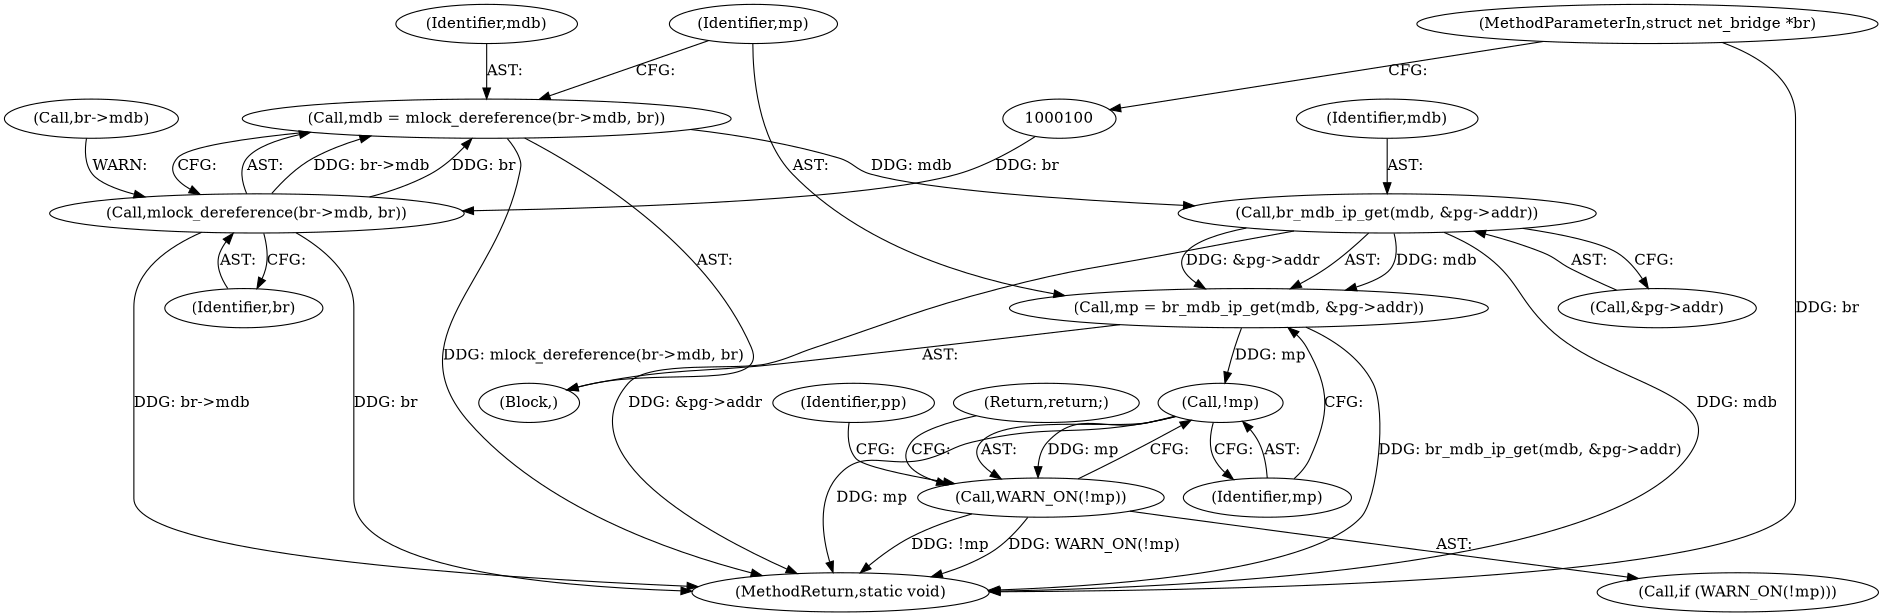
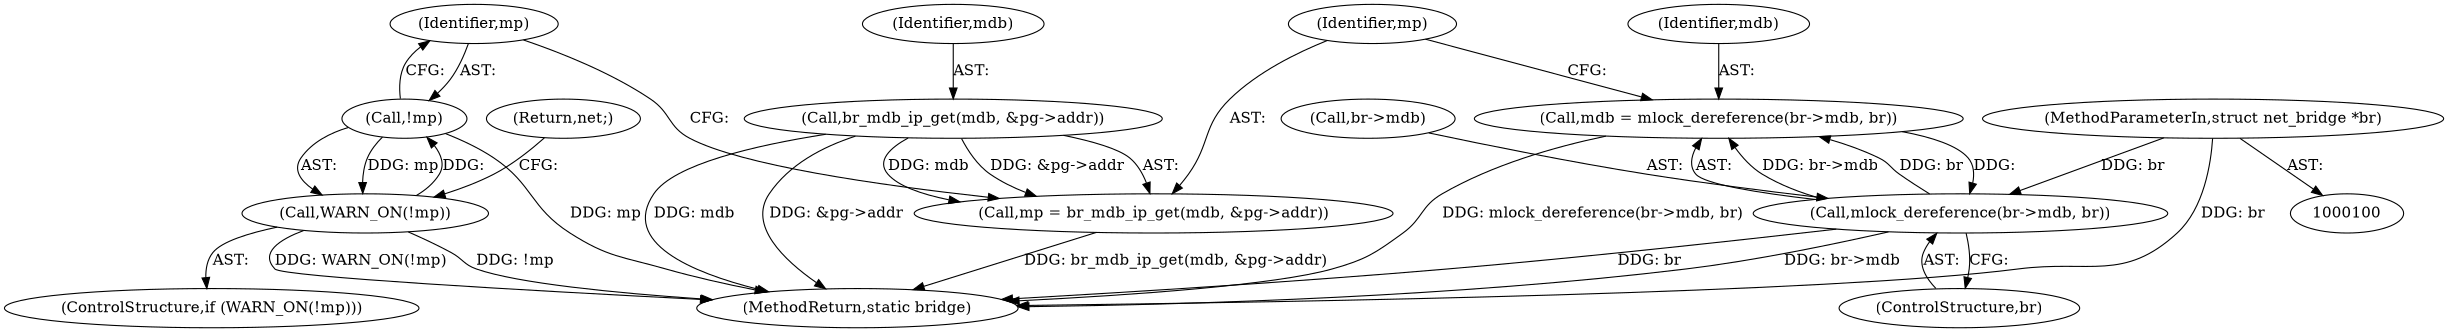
edge "(MethodParameterIn,struct net_bridge *br)" -> "1000100": label "CFG: " -> "AST: "
edge "(Call,br->mdb)" -> "(Call,mlock_dereference(br->mdb, br))": label "WARN: " -> "AST: "
edge "(Call,mdb = mlock_dereference(br->mdb, br))" -> "(Call,mlock_dereference(br->mdb, br))": label "CFG: " -> "DDG: "
edge "(Call,mdb = mlock_dereference(br->mdb, br))" -> "(Call,br_mdb_ip_get(mdb, &pg->addr))": removed, label "DDG: mdb"
edge "1000100" -> "(Call,mlock_dereference(br->mdb, br))": now "(MethodParameterIn,struct net_bridge *br)" -> "(Call,mlock_dereference(br->mdb, br))"
node "(Identifier,br)": label "(Identifier,br)" -> "(ControlStructure,br)"
node "(Call,&pg->addr)": removed
edge "(Call,mp = br_mdb_ip_get(mdb, &pg->addr))" -> "(Call,!mp)": removed, label "DDG: mp"
node "(Block,)": removed
node "(Identifier,pp)": removed
node "(Return,return;)": label "(Return,return;)" -> "(Return,net;)"
edge "(Call,WARN_ON(!mp))" -> "(Call,!mp)": label "CFG: " -> "DDG: "
node "(MethodReturn,static void)": label "(MethodReturn,static void)" -> "(MethodReturn,static bridge)"
node "(Call,if (WARN_ON(!mp)))": label "(Call,if (WARN_ON(!mp)))" -> "(ControlStructure,if (WARN_ON(!mp)))"
